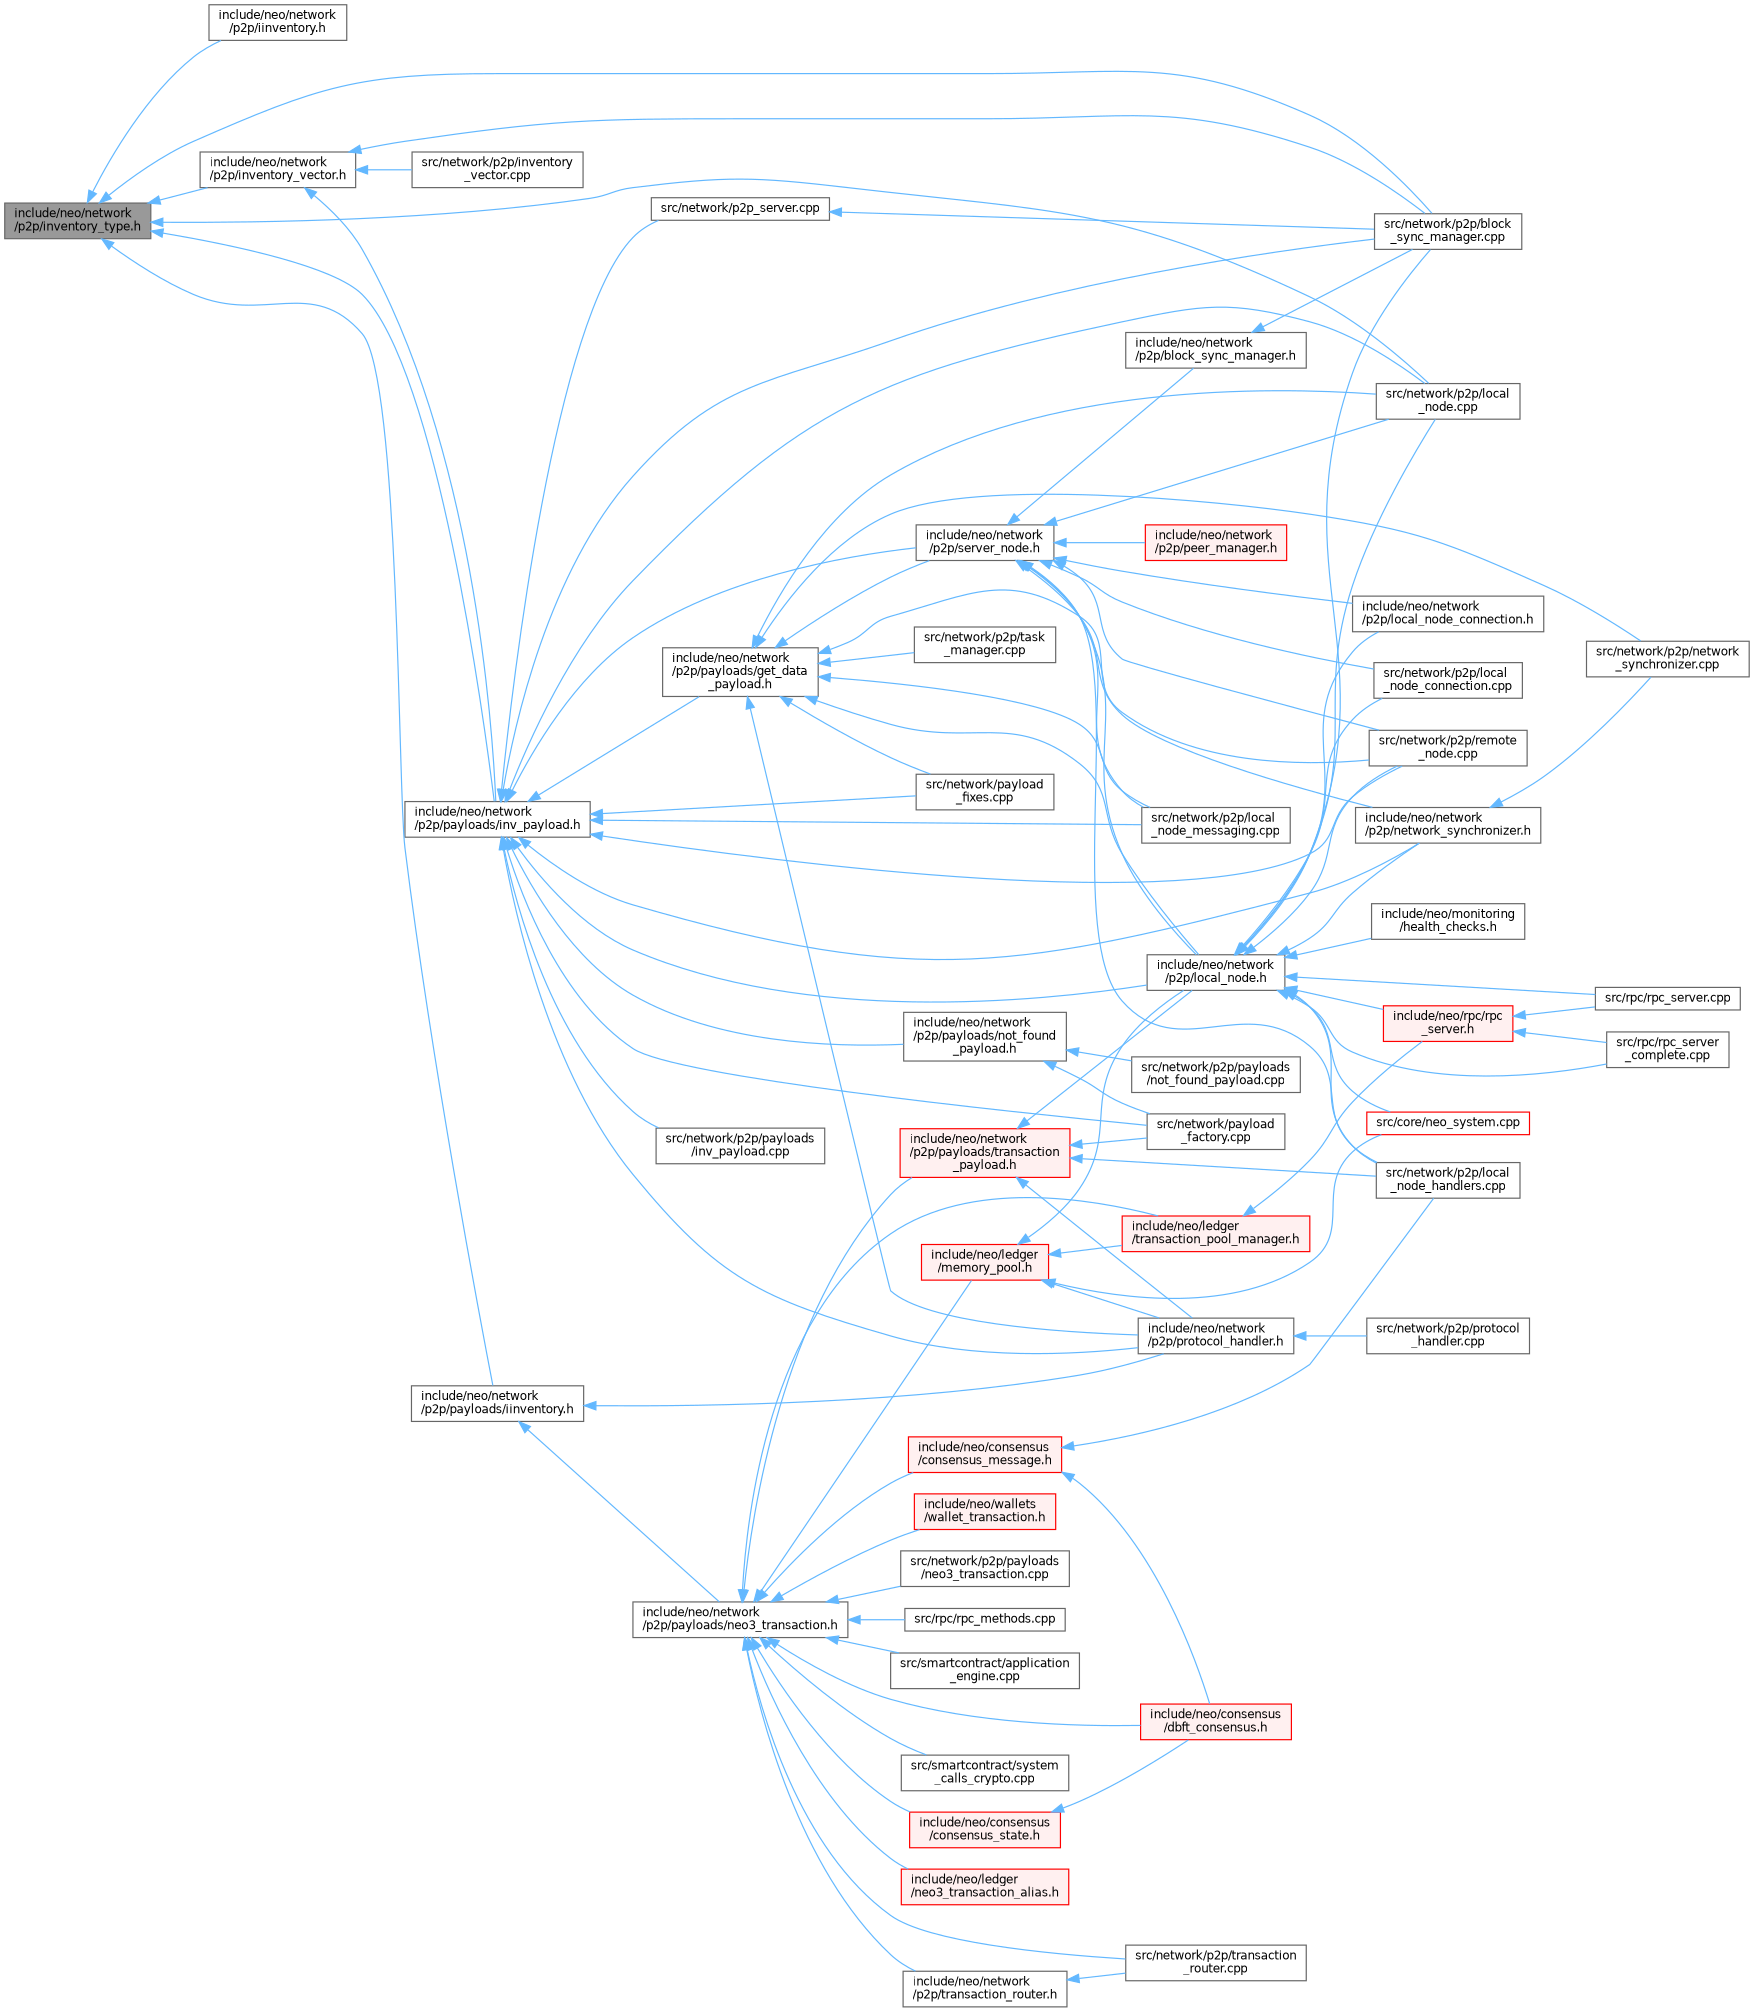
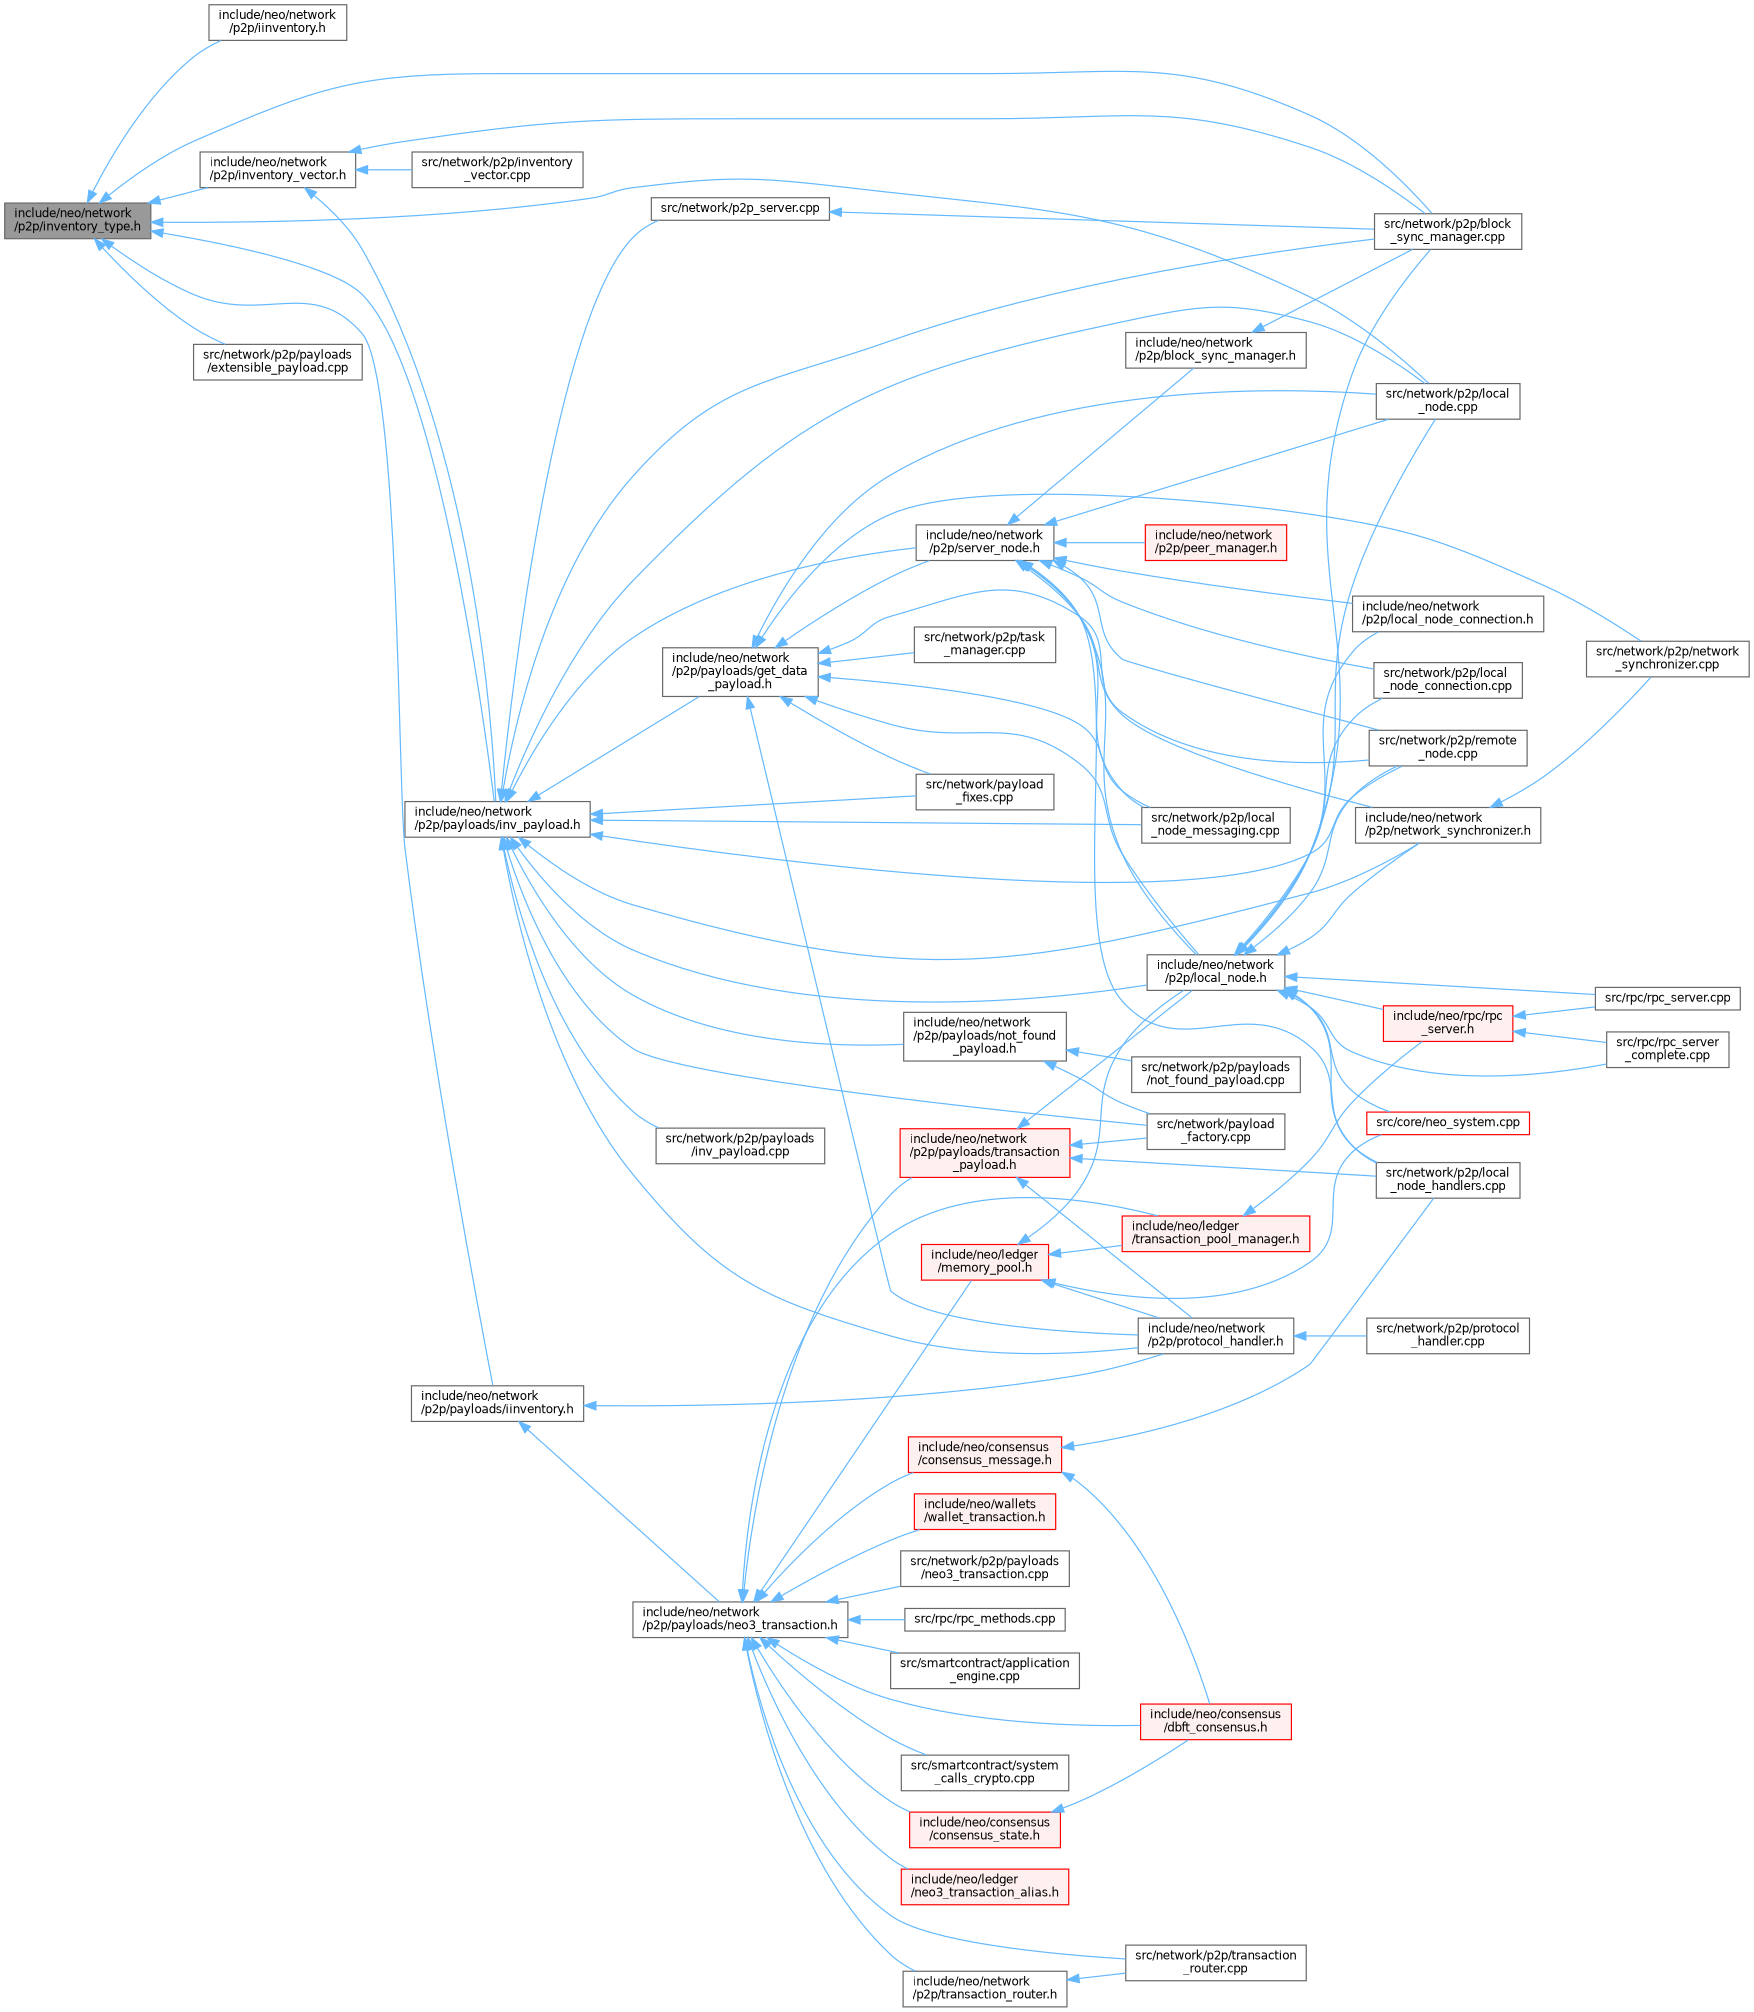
node "src/network/p2p/payloads /extensible_payload.cpp": added
node "include/neo/monitoring /health_checks.h": removed
